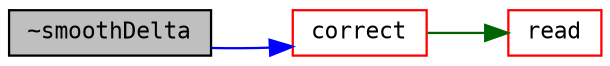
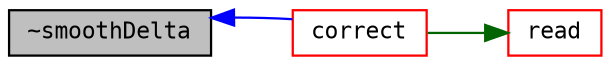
edge "~smoothDelta" -> "correct": reversed
